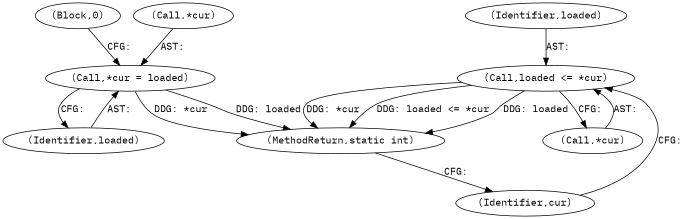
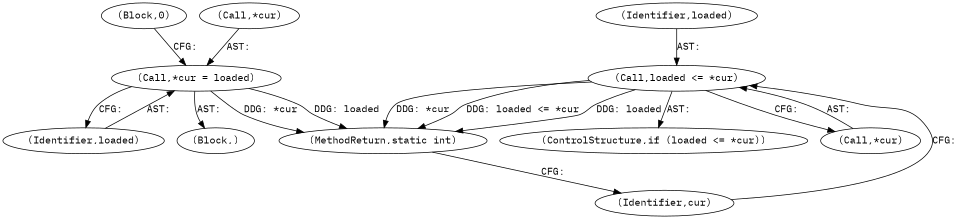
node "(Block,)": added
node "(ControlStructure,if (loaded <= *cur))": added
